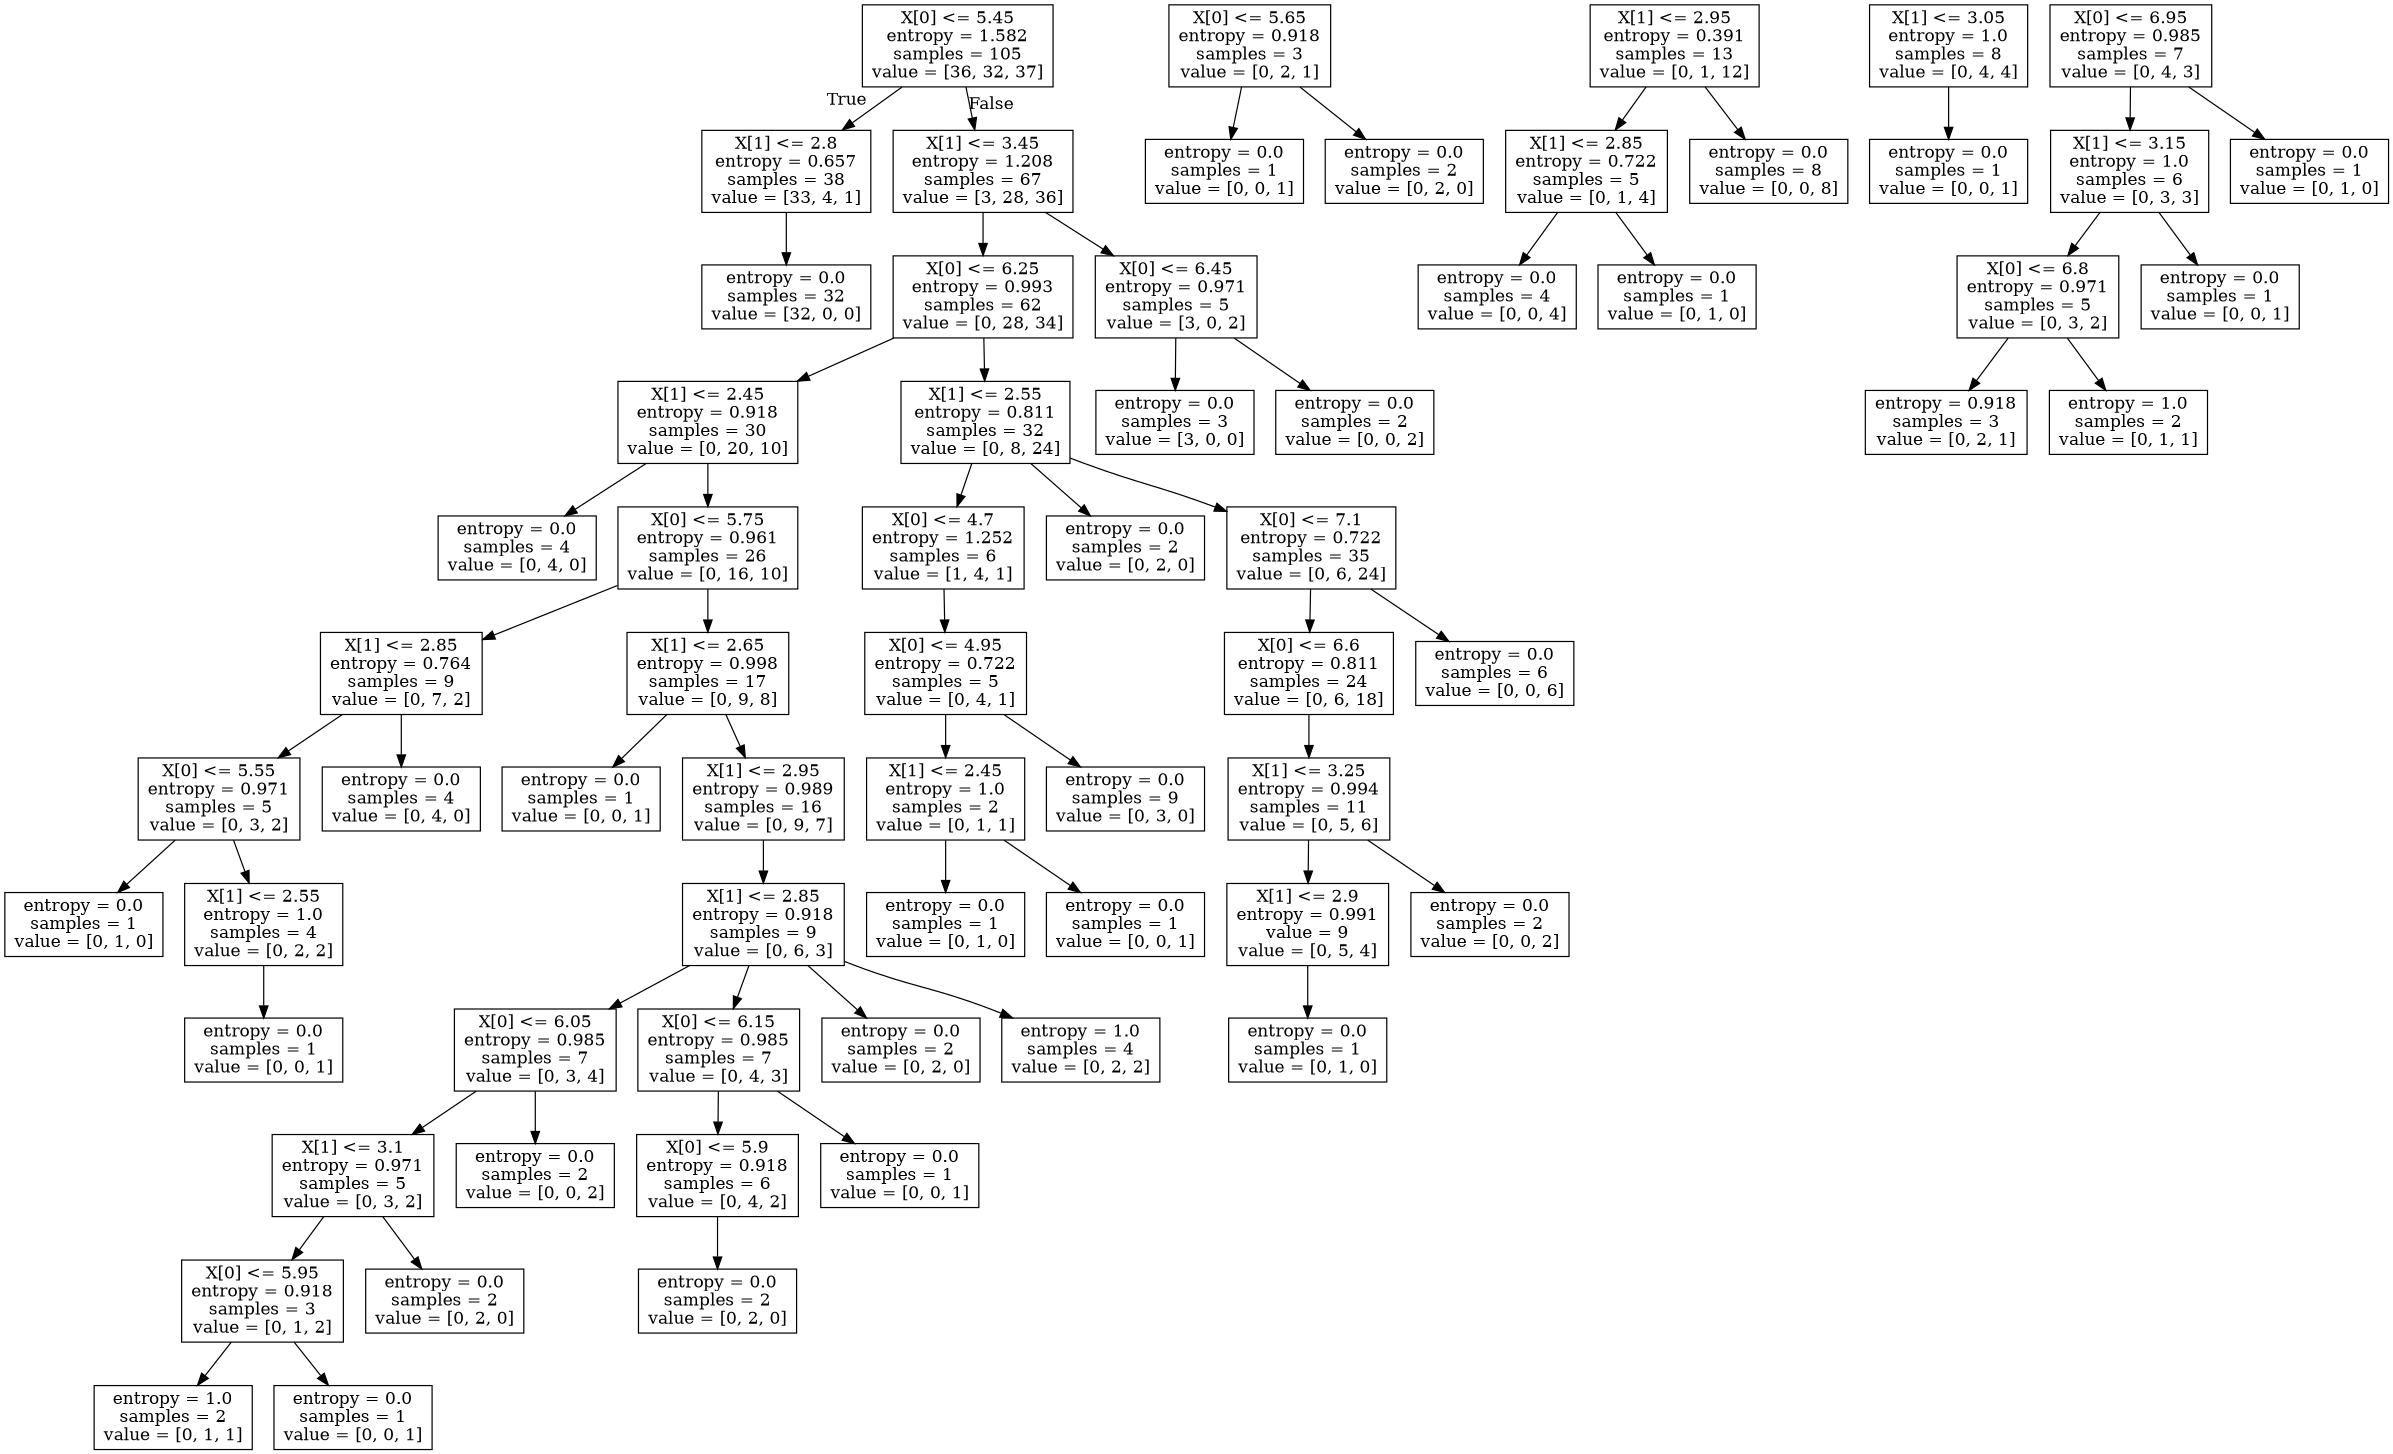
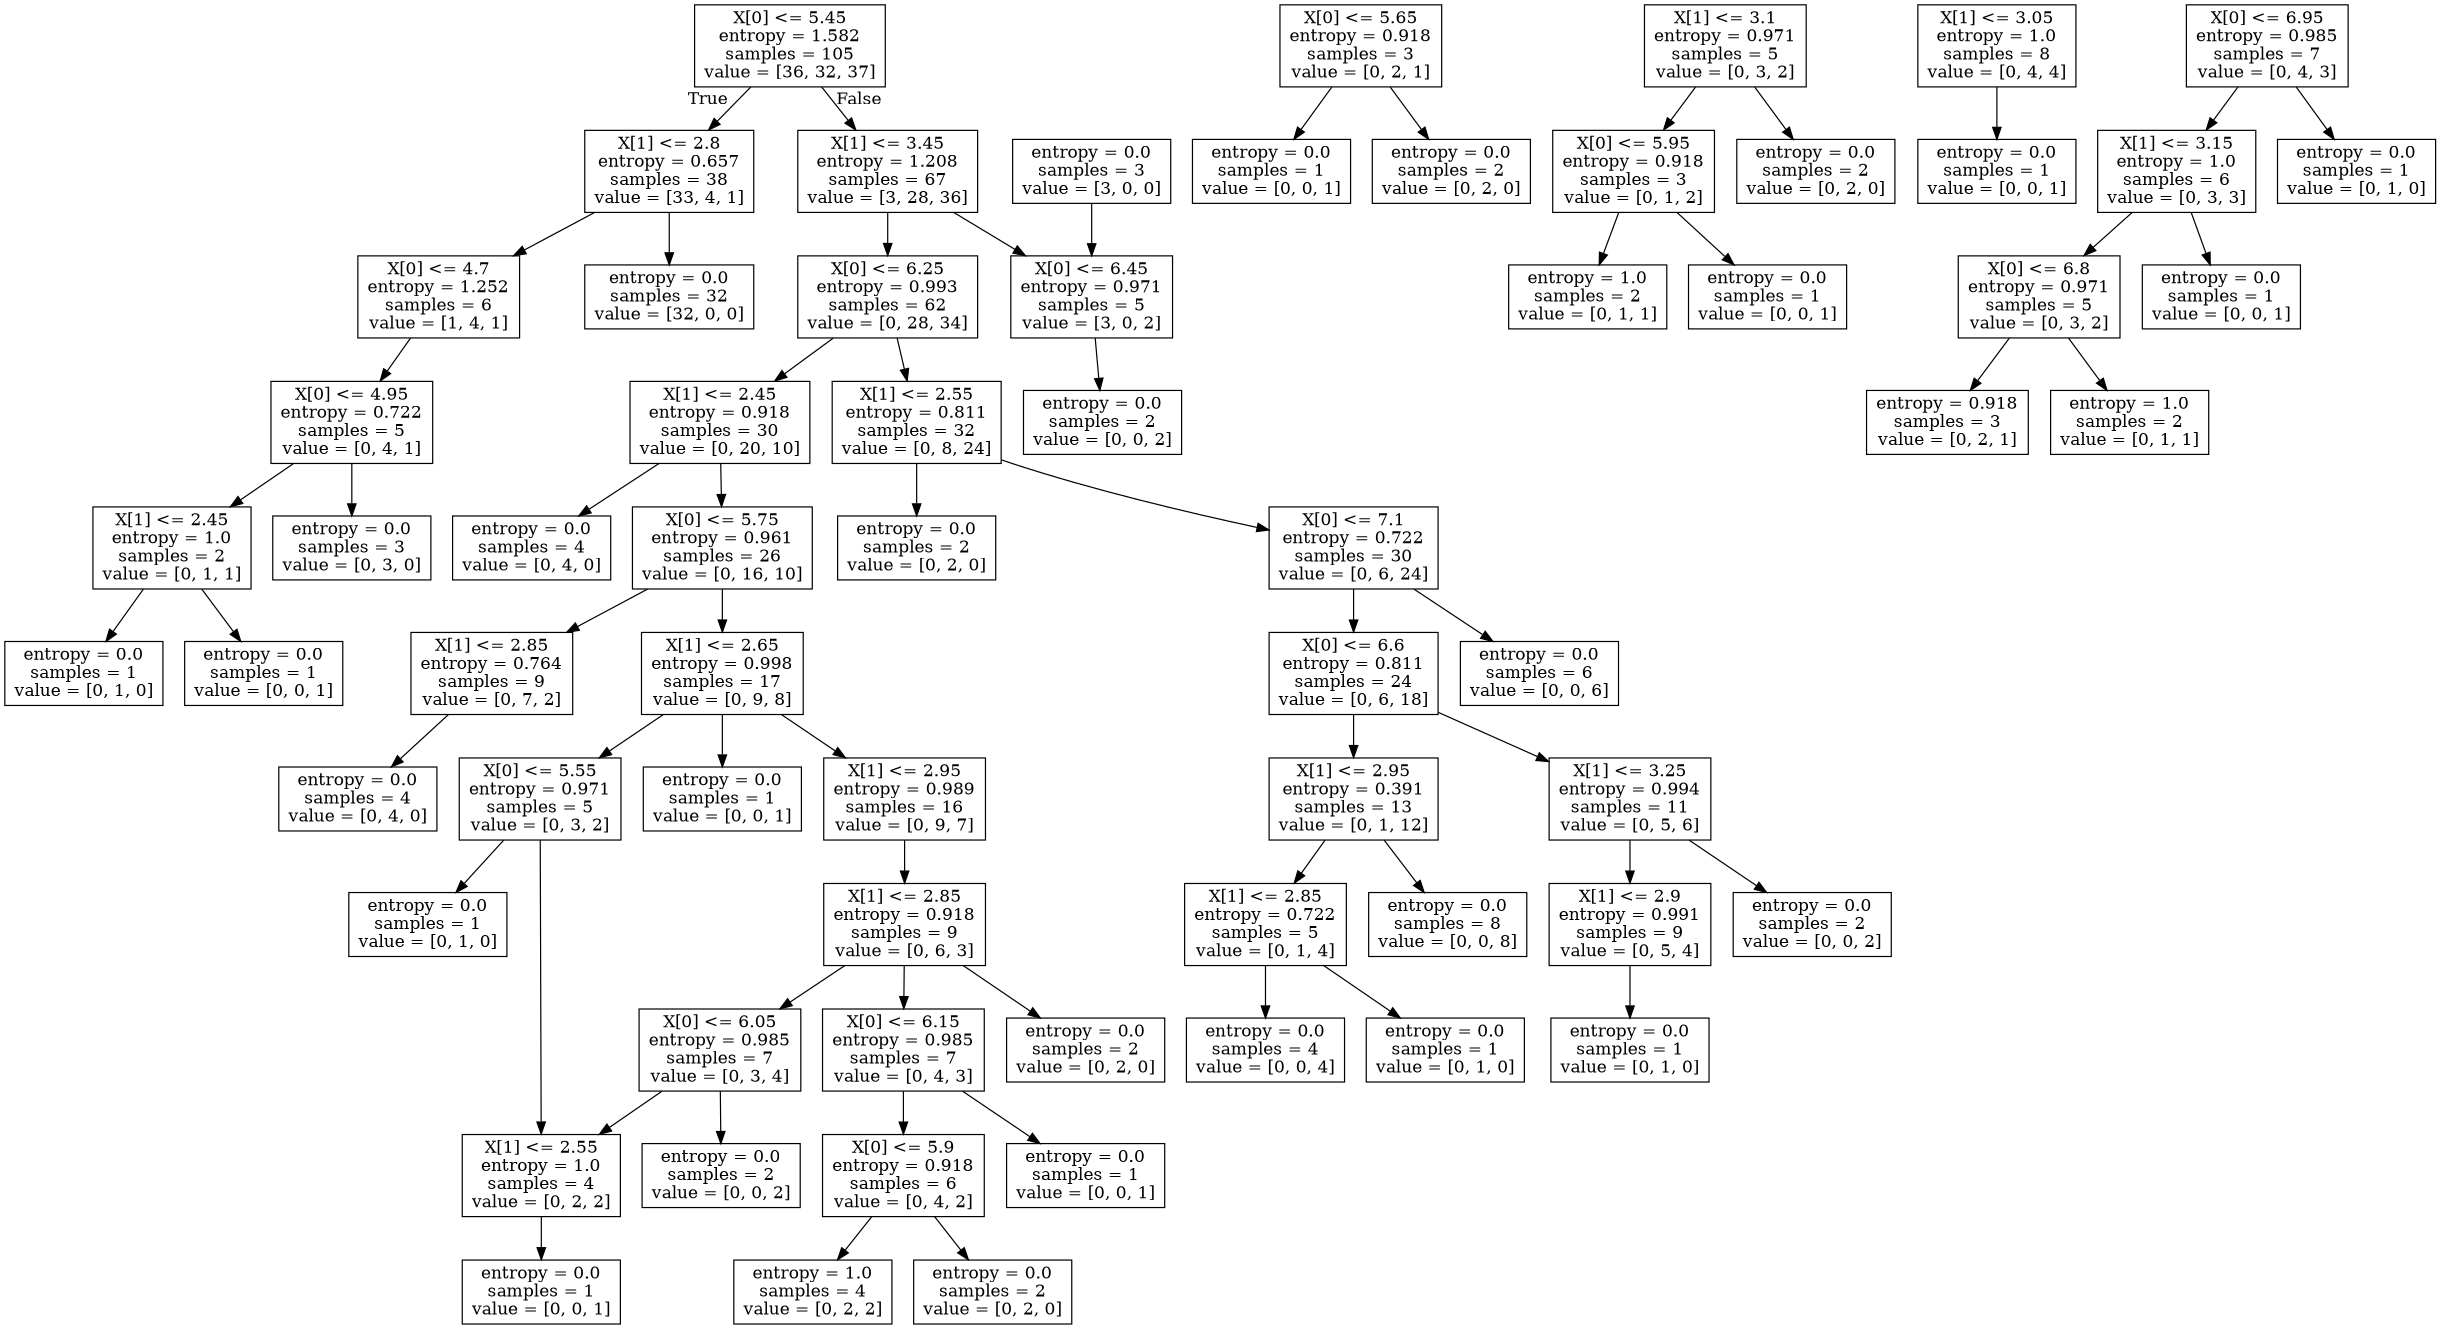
edge "X[0] <= 6.45 entropy = 0.971 samples = 5 value = [3, 0, 2]" -> "entropy = 0.0 samples = 3 value = [3, 0, 0]": reversed
edge "X[1] <= 2.55 entropy = 0.811 samples = 32 value = [0, 8, 24]" -> "X[0] <= 4.7 entropy = 1.252 samples = 6 value = [1, 4, 1]": now "X[1] <= 2.8 entropy = 0.657 samples = 38 value = [33, 4, 1]" -> "X[0] <= 4.7 entropy = 1.252 samples = 6 value = [1, 4, 1]"
node "X[0] <= 7.1 entropy = 0.722 samples = 35 value = [0, 6, 24]": label "X[0] <= 7.1 entropy = 0.722 samples = 35 value = [0, 6, 24]" -> "X[0] <= 7.1 entropy = 0.722 samples = 30 value = [0, 6, 24]"
edge "X[0] <= 6.6 entropy = 0.811 samples = 24 value = [0, 6, 18]" -> "X[1] <= 2.95 entropy = 0.391 samples = 13 value = [0, 1, 12]": added
edge "X[1] <= 2.85 entropy = 0.764 samples = 9 value = [0, 7, 2]" -> "X[0] <= 5.55 entropy = 0.971 samples = 5 value = [0, 3, 2]": now "X[1] <= 2.65 entropy = 0.998 samples = 17 value = [0, 9, 8]" -> "X[0] <= 5.55 entropy = 0.971 samples = 5 value = [0, 3, 2]"
node "entropy = 0.0 samples = 9 value = [0, 3, 0]": label "entropy = 0.0 samples = 9 value = [0, 3, 0]" -> "entropy = 0.0 samples = 3 value = [0, 3, 0]"
node "X[1] <= 2.9 entropy = 0.991 value = 9 value = [0, 5, 4]": label "X[1] <= 2.9 entropy = 0.991 value = 9 value = [0, 5, 4]" -> "X[1] <= 2.9 entropy = 0.991 samples = 9 value = [0, 5, 4]"
edge "X[1] <= 2.85 entropy = 0.918 samples = 9 value = [0, 6, 3]" -> "entropy = 1.0 samples = 4 value = [0, 2, 2]": now "X[0] <= 5.9 entropy = 0.918 samples = 6 value = [0, 4, 2]" -> "entropy = 1.0 samples = 4 value = [0, 2, 2]"
edge "X[0] <= 6.05 entropy = 0.985 samples = 7 value = [0, 3, 4]" -> "X[1] <= 3.1 entropy = 0.971 samples = 5 value = [0, 3, 2]": now "X[0] <= 6.05 entropy = 0.985 samples = 7 value = [0, 3, 4]" -> "X[1] <= 2.55 entropy = 1.0 samples = 4 value = [0, 2, 2]"
